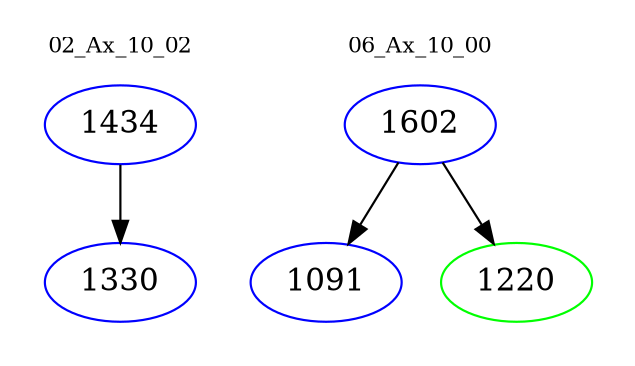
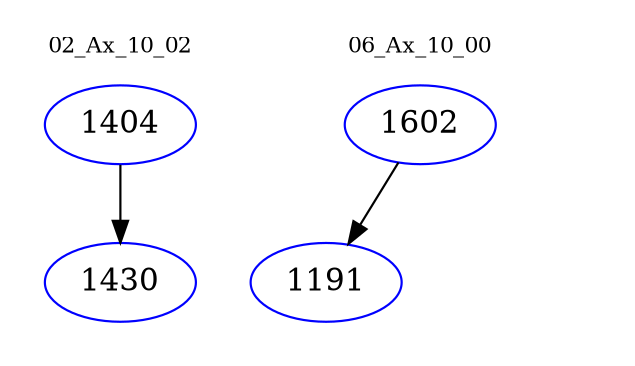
node "1434": label "1434" -> "1404"
node "1330": label "1330" -> "1430"
node "1091": label "1091" -> "1191"
node "1220": removed
